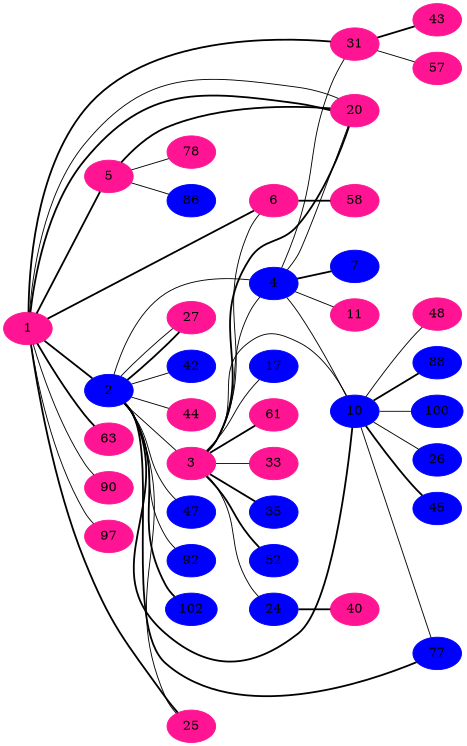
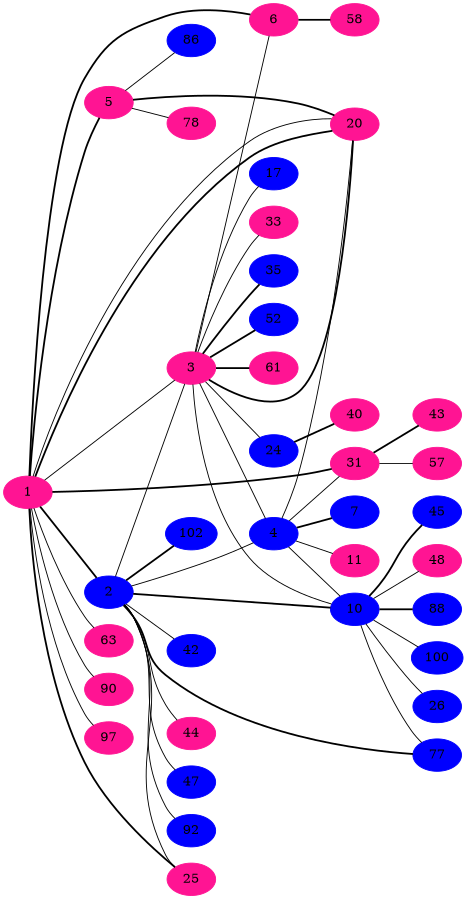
node "27": removed
edge "1" -- "63": style bold -> solid
edge "3" -- "1": added
